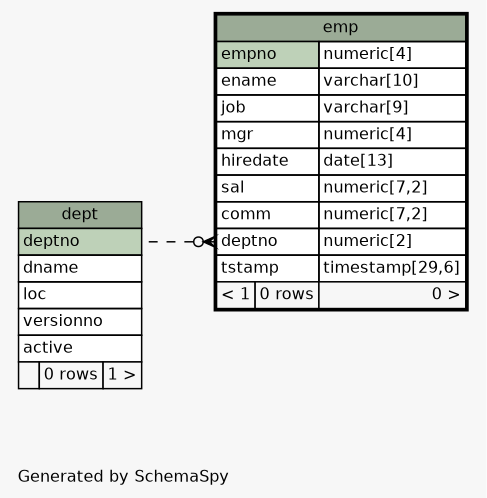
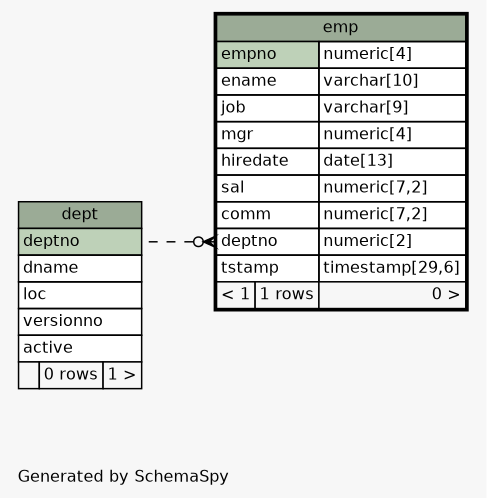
node "emp": text "0 rows" -> "1 rows"
